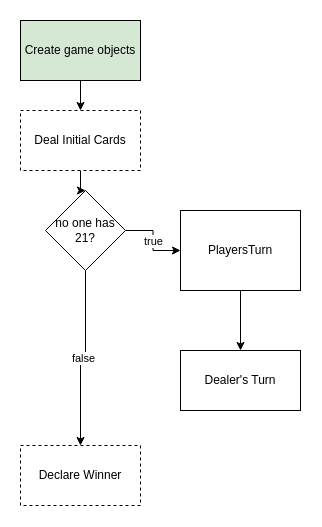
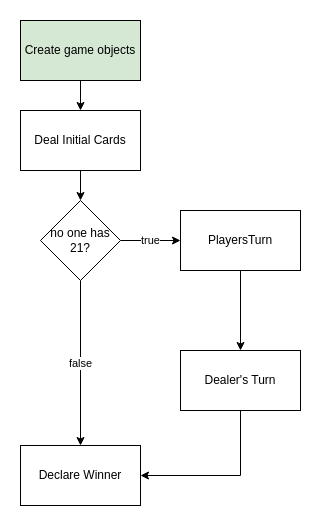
node "Deal Initial Cards": style dashed -> solid
node "no one has 21?": moved (86, 231) -> (81, 241)
node "PlayersTurn": size 120x80 -> 120x60
node "Declare Winner": style dashed -> solid
edge "Dealer's Turn" -> "Declare Winner": added
